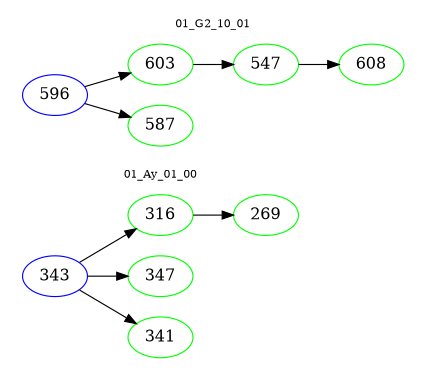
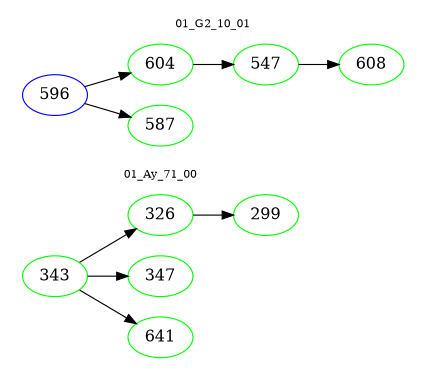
node "603": label "603" -> "604"
cluster "01_Ay_01_00": label "01_Ay_01_00" -> "01_Ay_71_00"
node "316": label "316" -> "326"
node "269": label "269" -> "299"
node "343": color blue -> green
node "341": label "341" -> "641"
